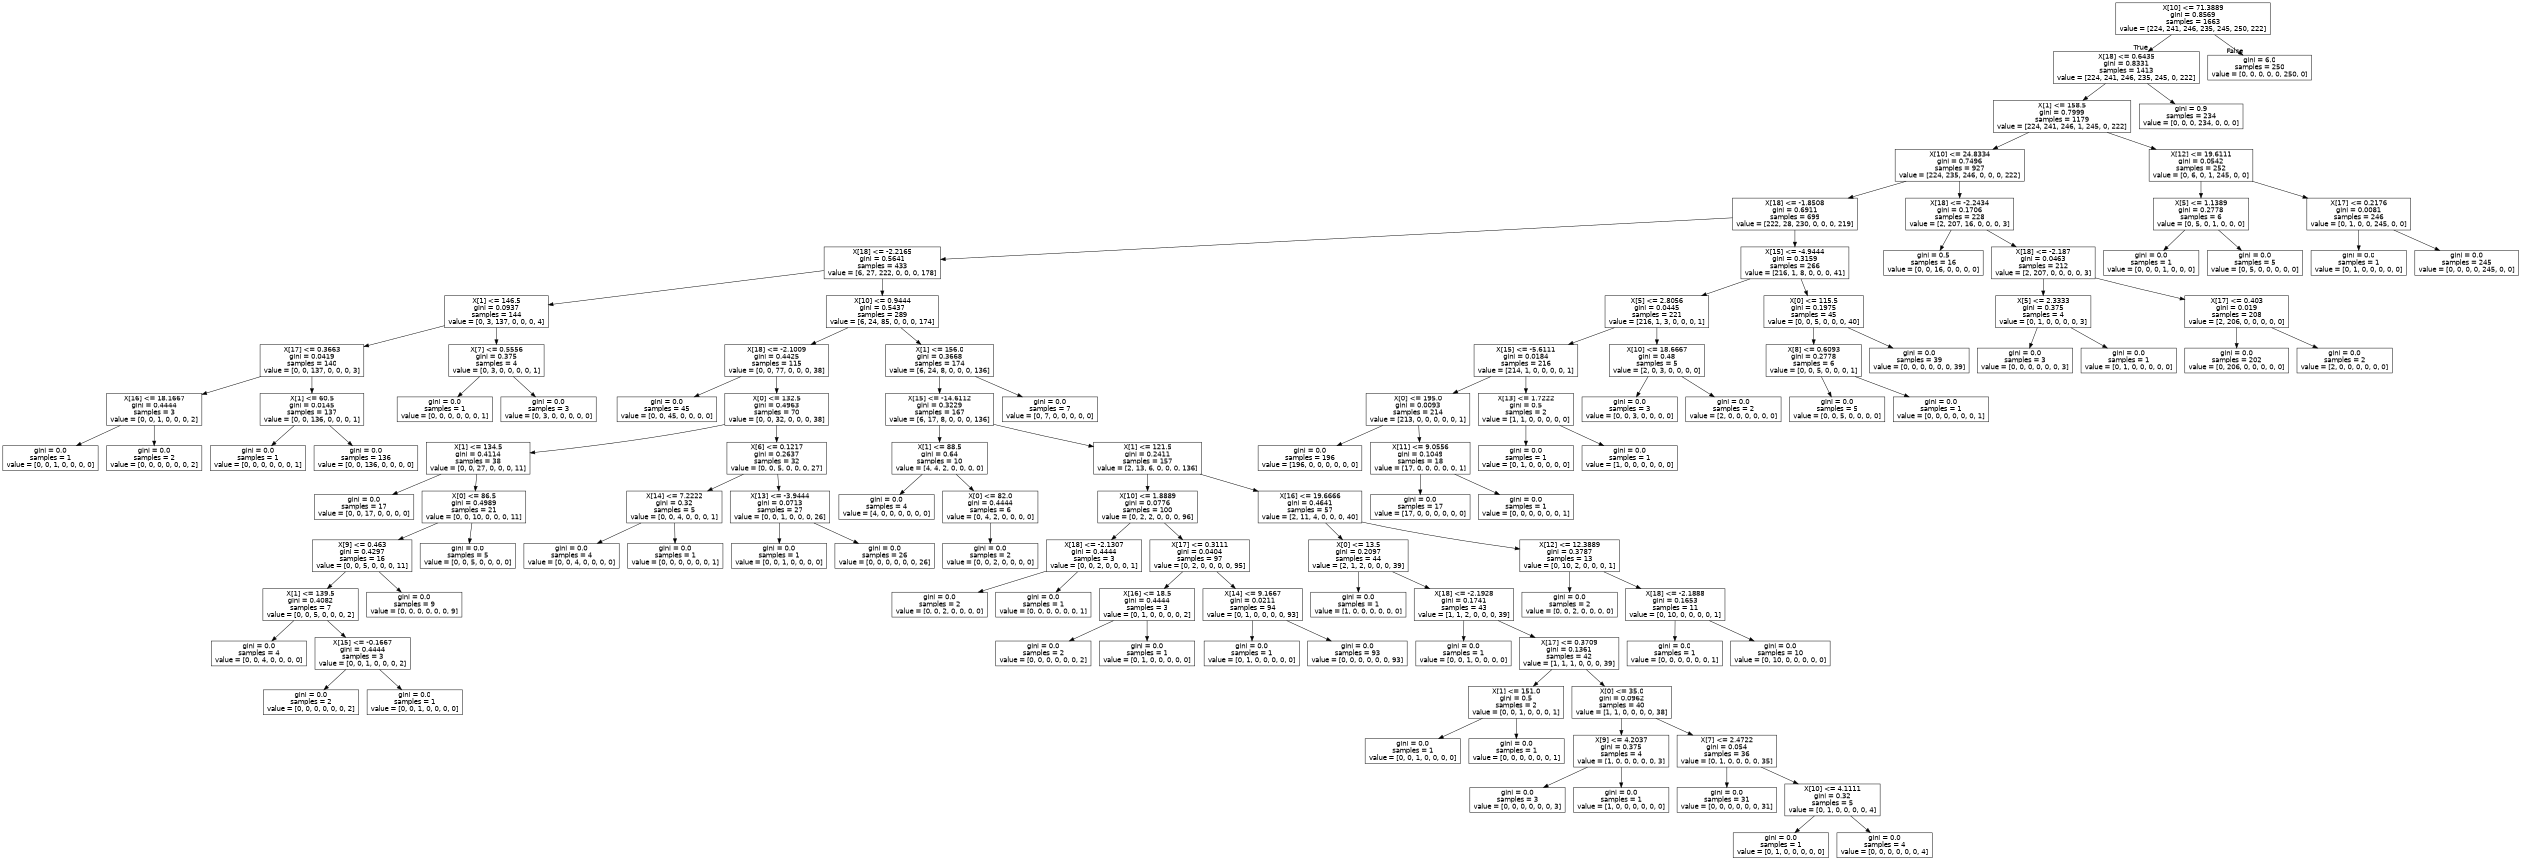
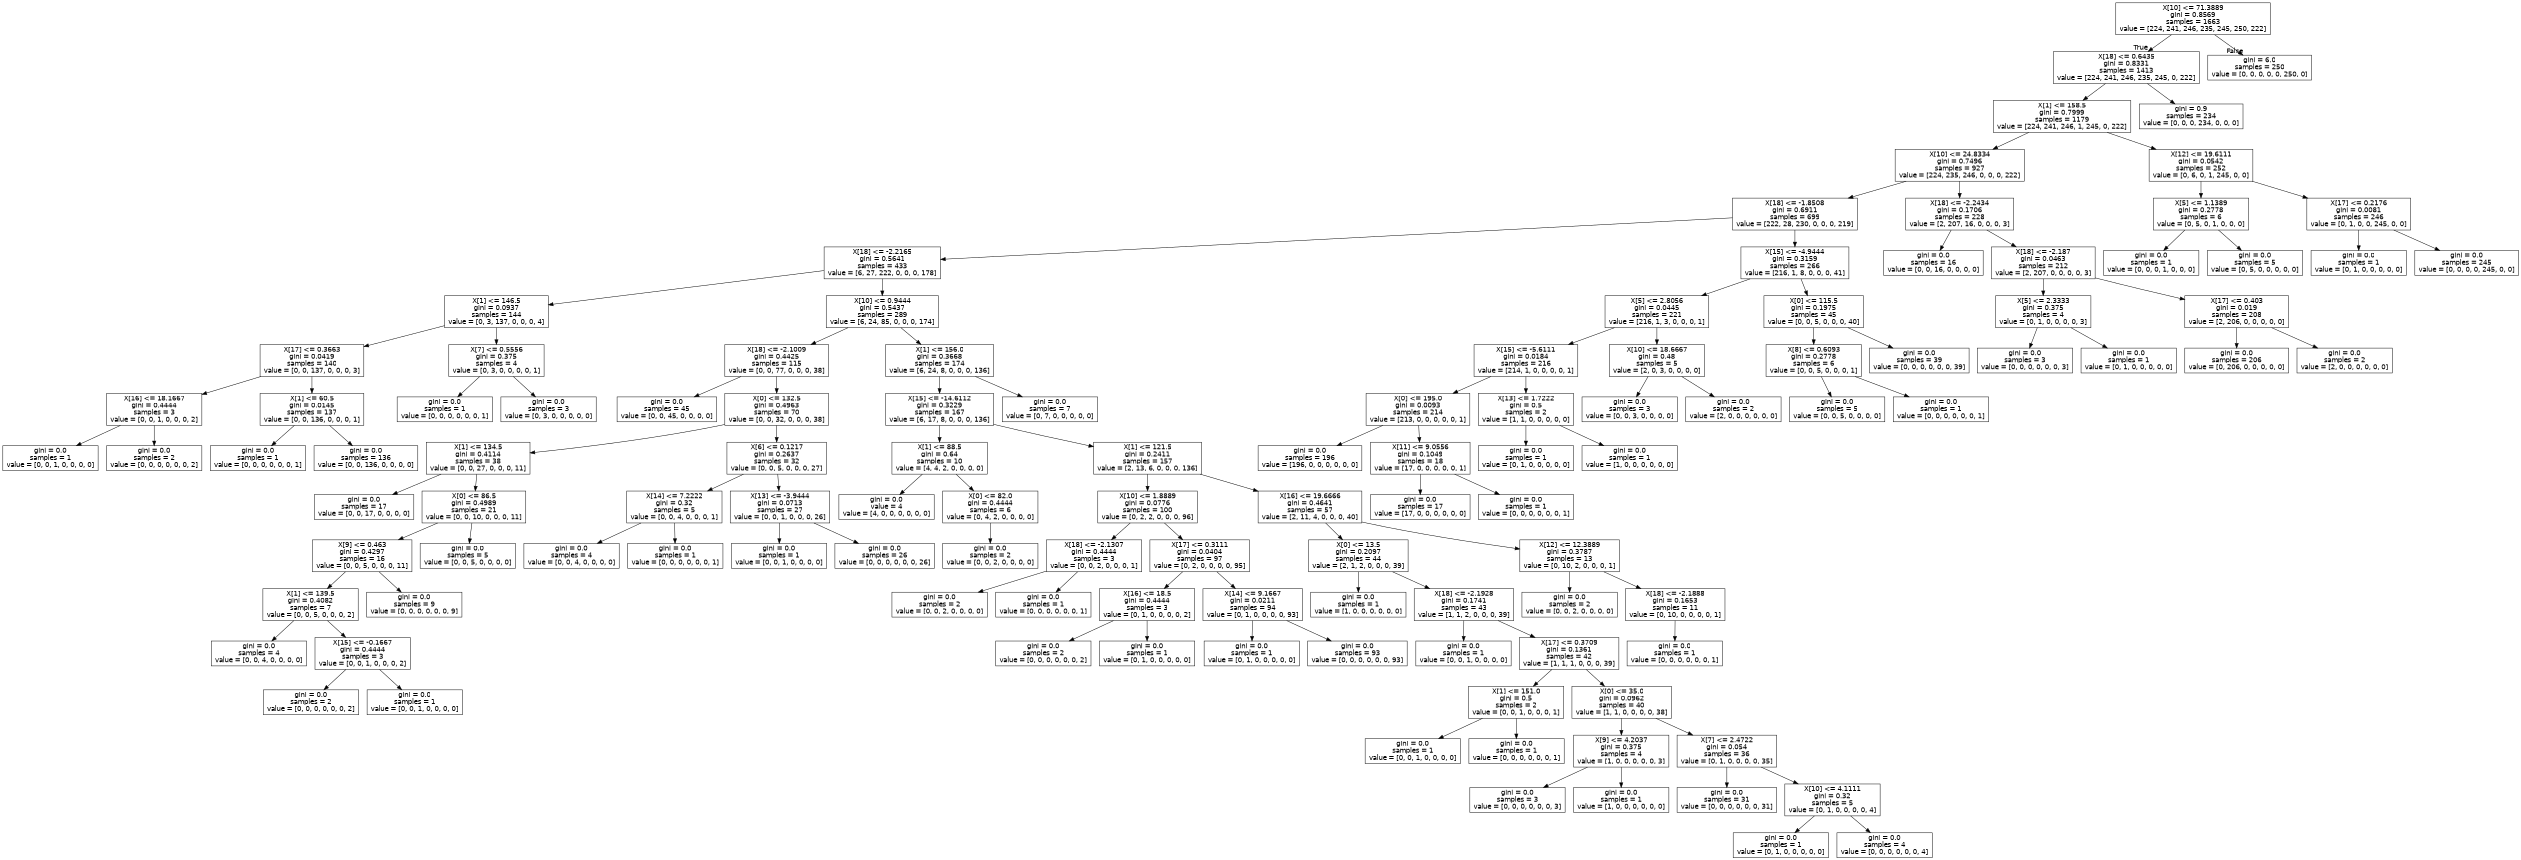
node "gini = 0.5 samples = 16 value = [0, 0, 16, 0, 0, 0, 0]": label "gini = 0.5 samples = 16 value = [0, 0, 16, 0, 0, 0, 0]" -> "gini = 0.0 samples = 16 value = [0, 0, 16, 0, 0, 0, 0]"
node "gini = 0.0 samples = 202 value = [0, 206, 0, 0, 0, 0, 0]": label "gini = 0.0 samples = 202 value = [0, 206, 0, 0, 0, 0, 0]" -> "gini = 0.0 samples = 206 value = [0, 206, 0, 0, 0, 0, 0]"
node "gini = 0.0 samples = 4 value = [4, 0, 0, 0, 0, 0, 0]": label "gini = 0.0 samples = 4 value = [4, 0, 0, 0, 0, 0, 0]" -> "gini = 0.0 value = 4 value = [4, 0, 0, 0, 0, 0, 0]"
node "gini = 0.0 samples = 10 value = [0, 10, 0, 0, 0, 0, 0]": removed
